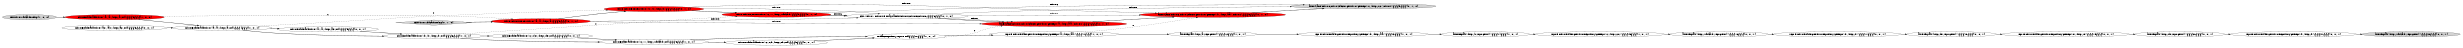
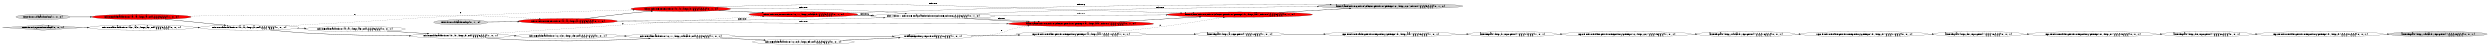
node "testMirrorWildcardLookup['0', '1', '0']": shape diamond -> ellipse
node "testMirrorStopOnFirstMatch['0', '0', '1']": added
